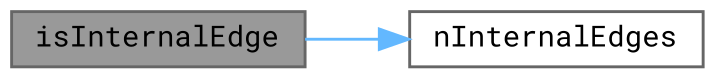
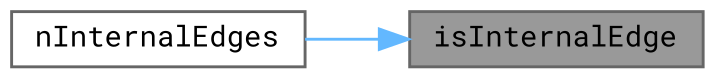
edge "isInternalEdge" -> "nInternalEdges": reversed
